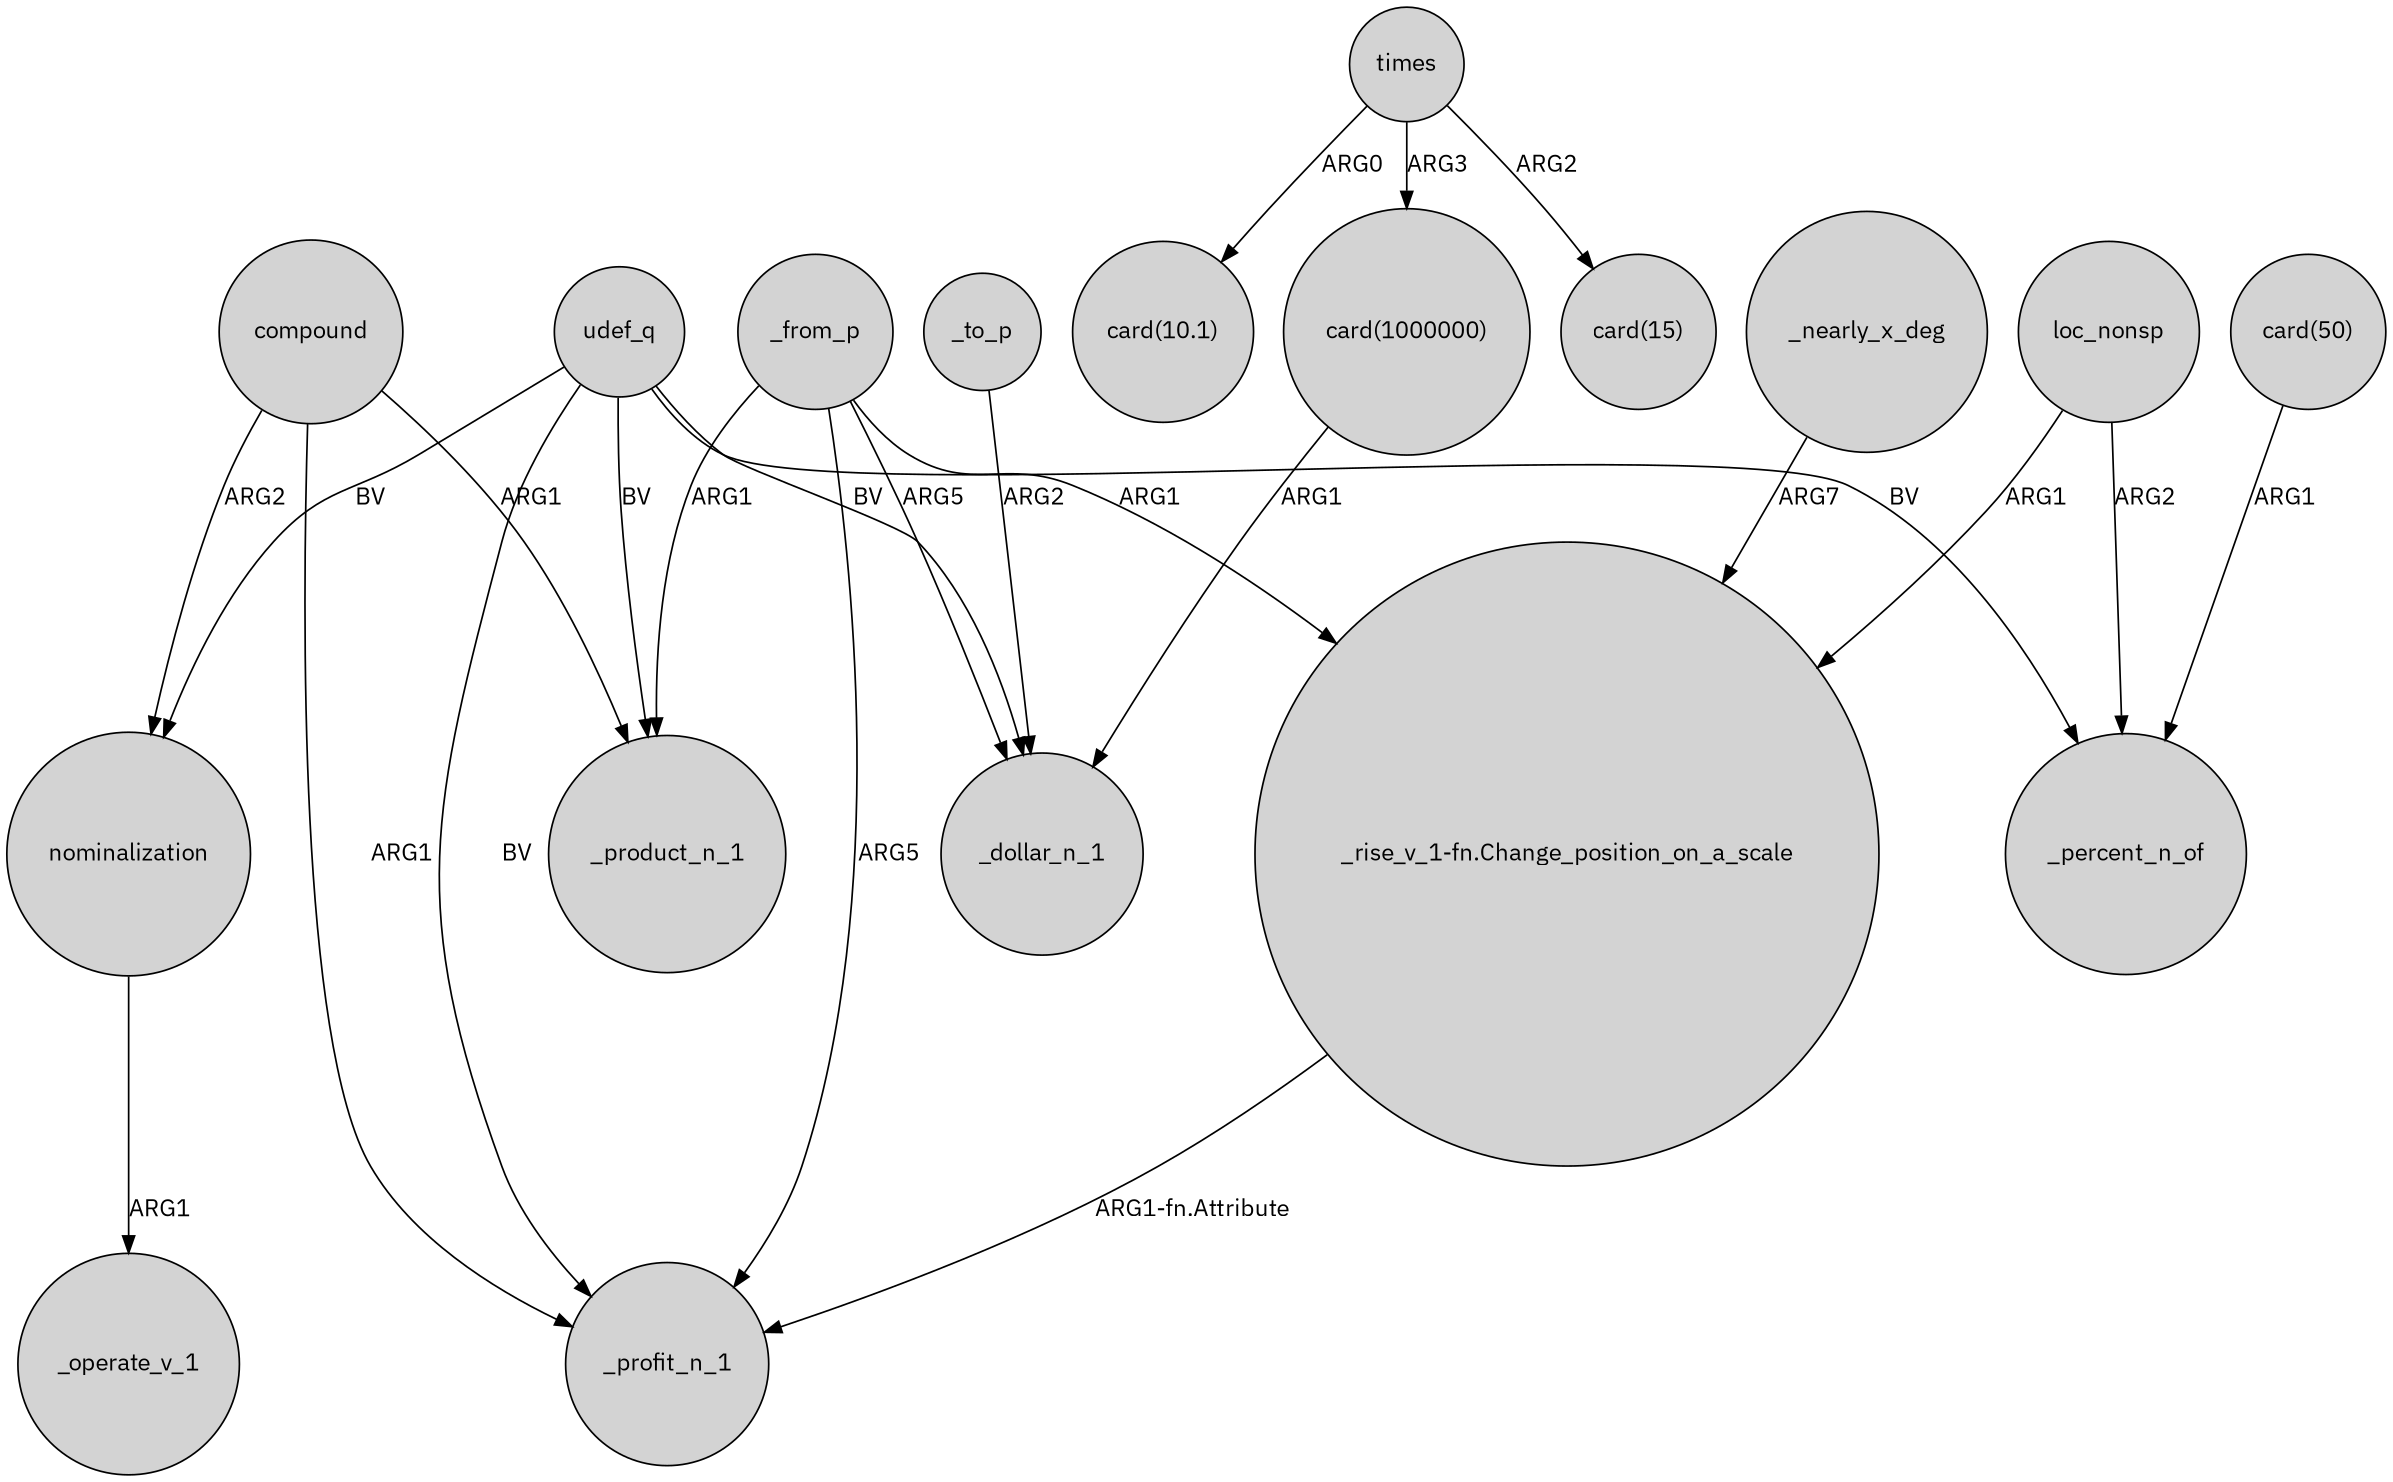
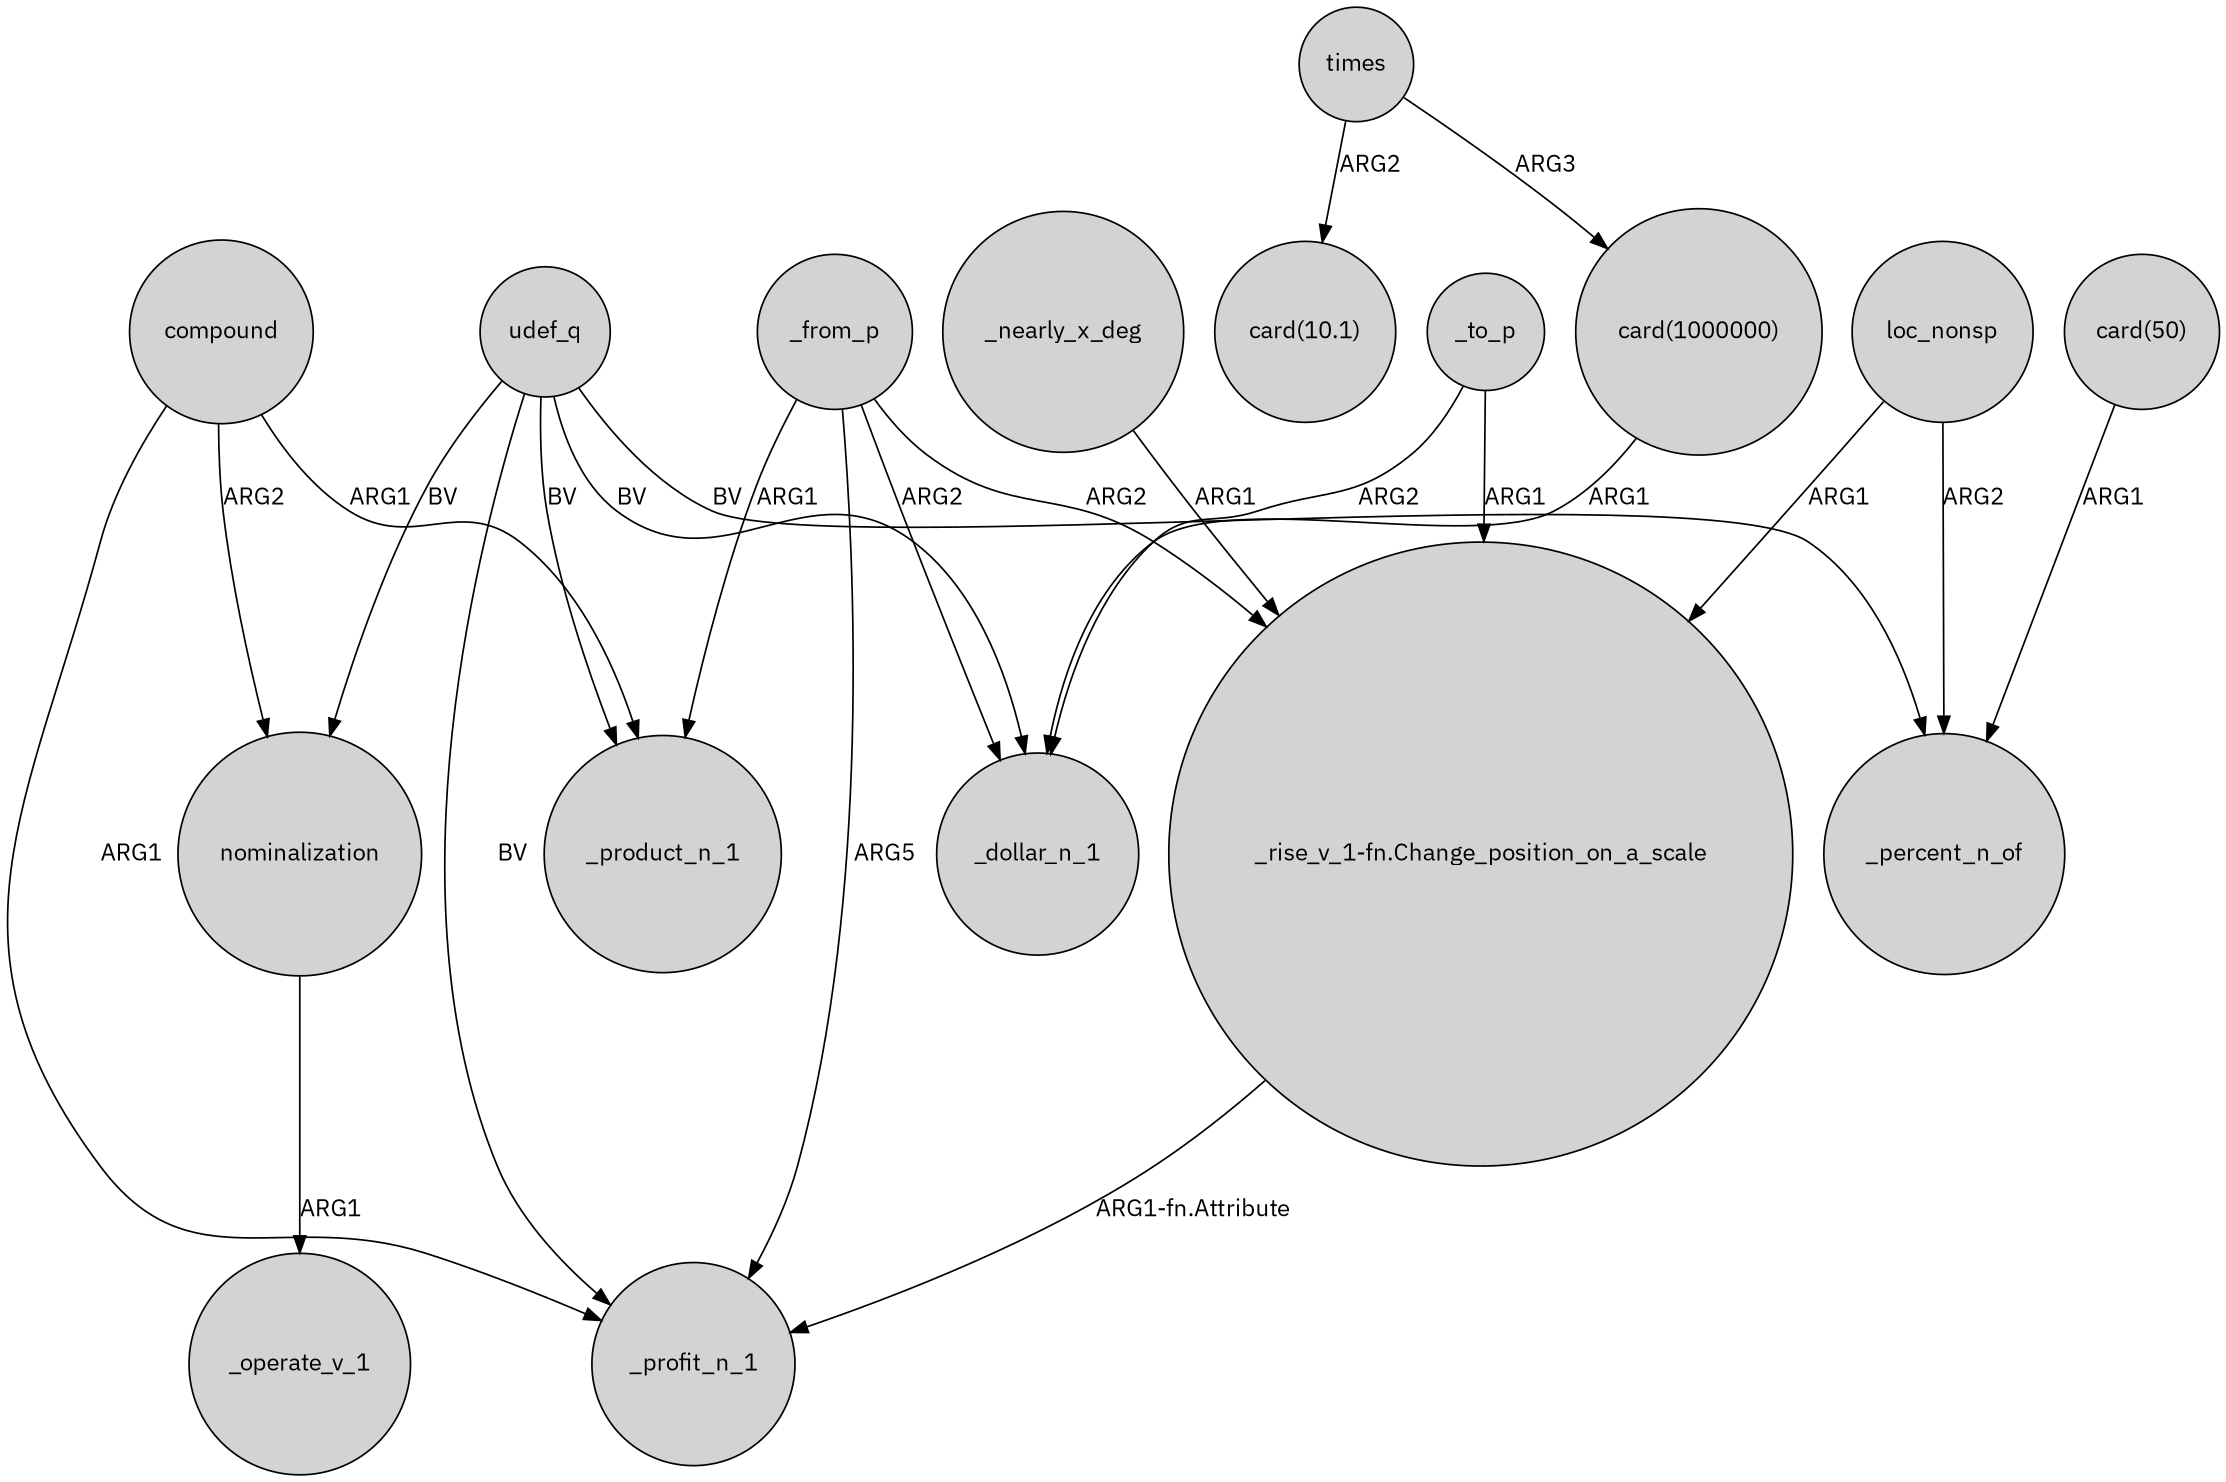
edge "times" -> "card(10.1)": label "ARG0" -> "ARG2"
node "card(15)": removed
edge "_to_p" -> "_rise_v_1-fn.Change_position_on_a_scale": added, label "ARG1"
edge "_from_p" -> "_dollar_n_1": label "ARG5" -> "ARG2"
edge "_from_p" -> "_rise_v_1-fn.Change_position_on_a_scale": label "ARG1" -> "ARG2"
edge "_nearly_x_deg" -> "_rise_v_1-fn.Change_position_on_a_scale": label "ARG7" -> "ARG1"
